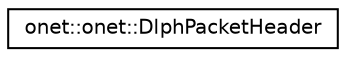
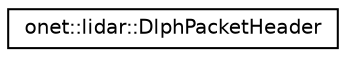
node "onet::onet::DlphPacketHeader": label "onet::onet::DlphPacketHeader" -> "onet::lidar::DlphPacketHeader"
